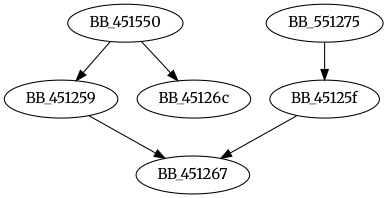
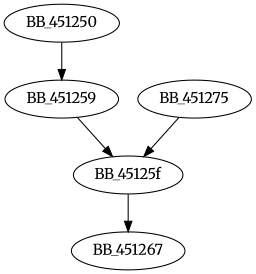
node "BB_451550": label "BB_451550" -> "BB_451250"
node "BB_551275": label "BB_551275" -> "BB_451275"
node "BB_45126c": removed
edge "BB_451259" -> "BB_451267": now "BB_451259" -> "BB_45125f"
